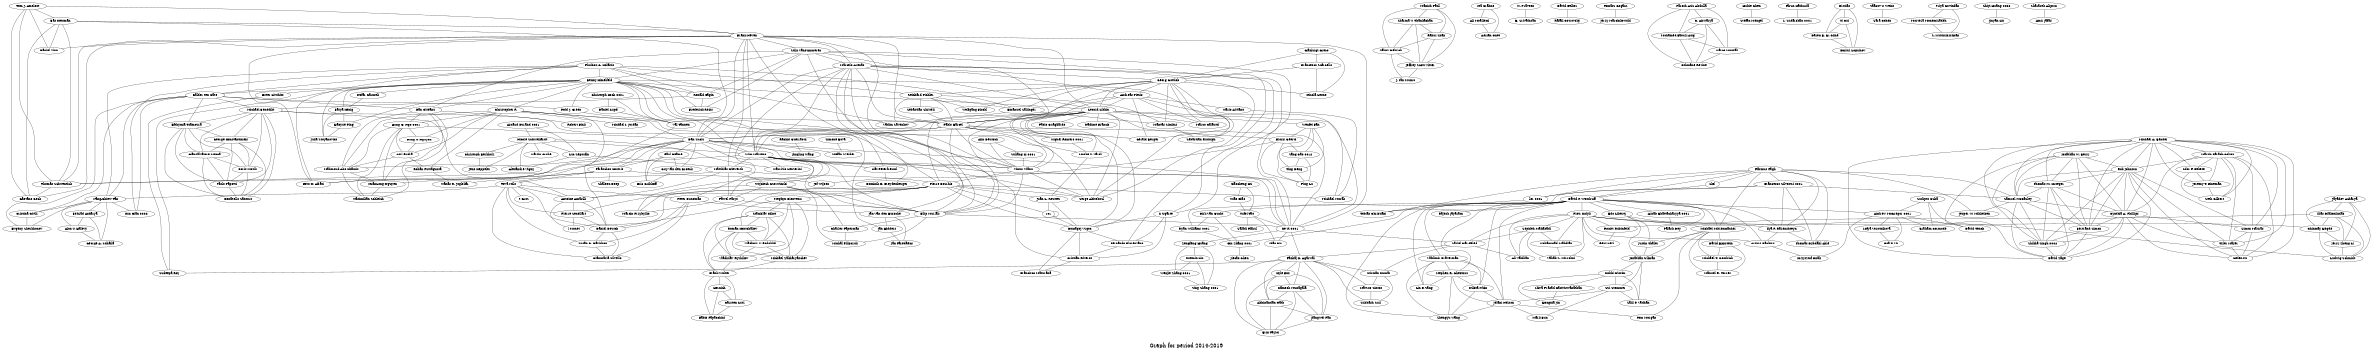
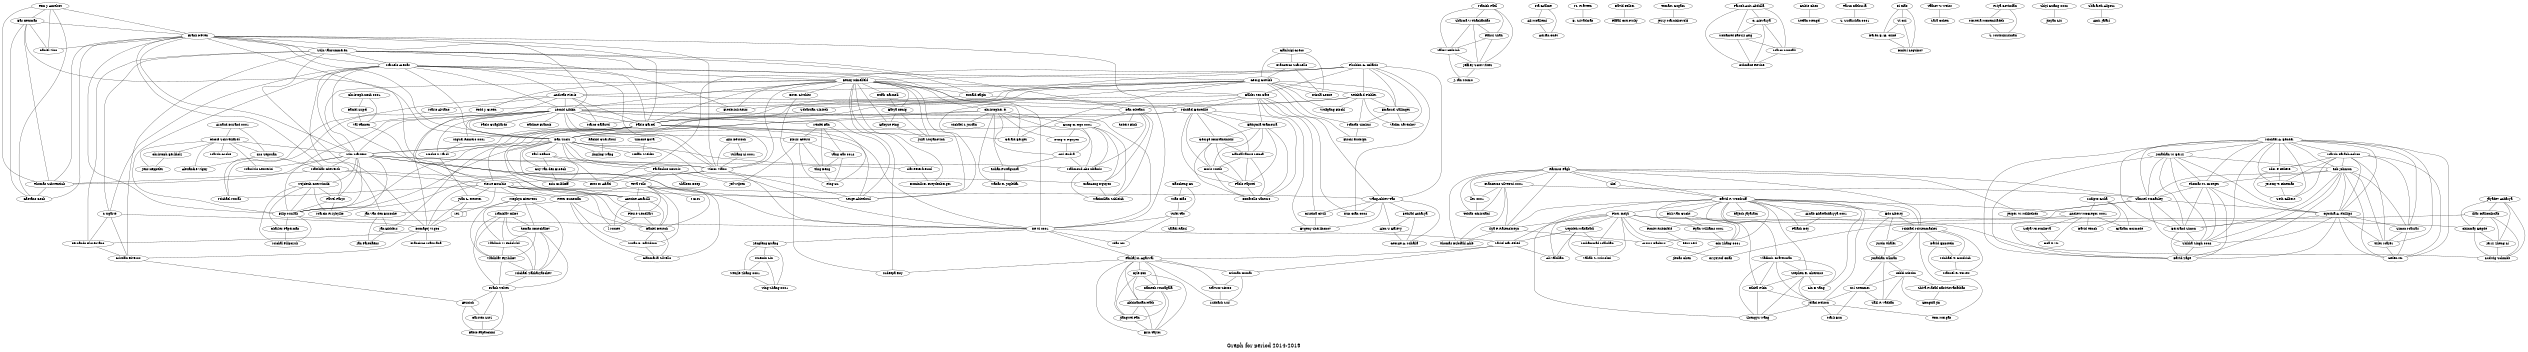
node "Sebastian Rudolph": label "Sebastian Rudolph" -> "Fischl Rudolph"
edge "Vladislav Ryzhikov" -- "Michael Zakharyaschev": added
edge "Cristian Riveros" -- "Francisco Maturana": now "Cristian Riveros" -- "Hernich"
